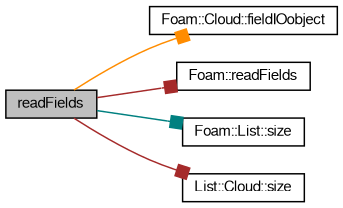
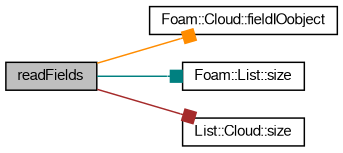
node "Foam::readFields": removed
